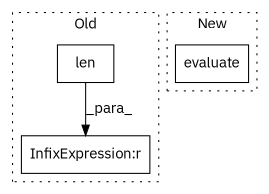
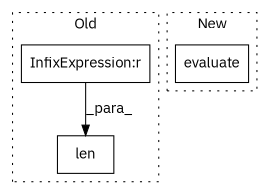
edge "len" -> "InfixExpression:r": reversed
